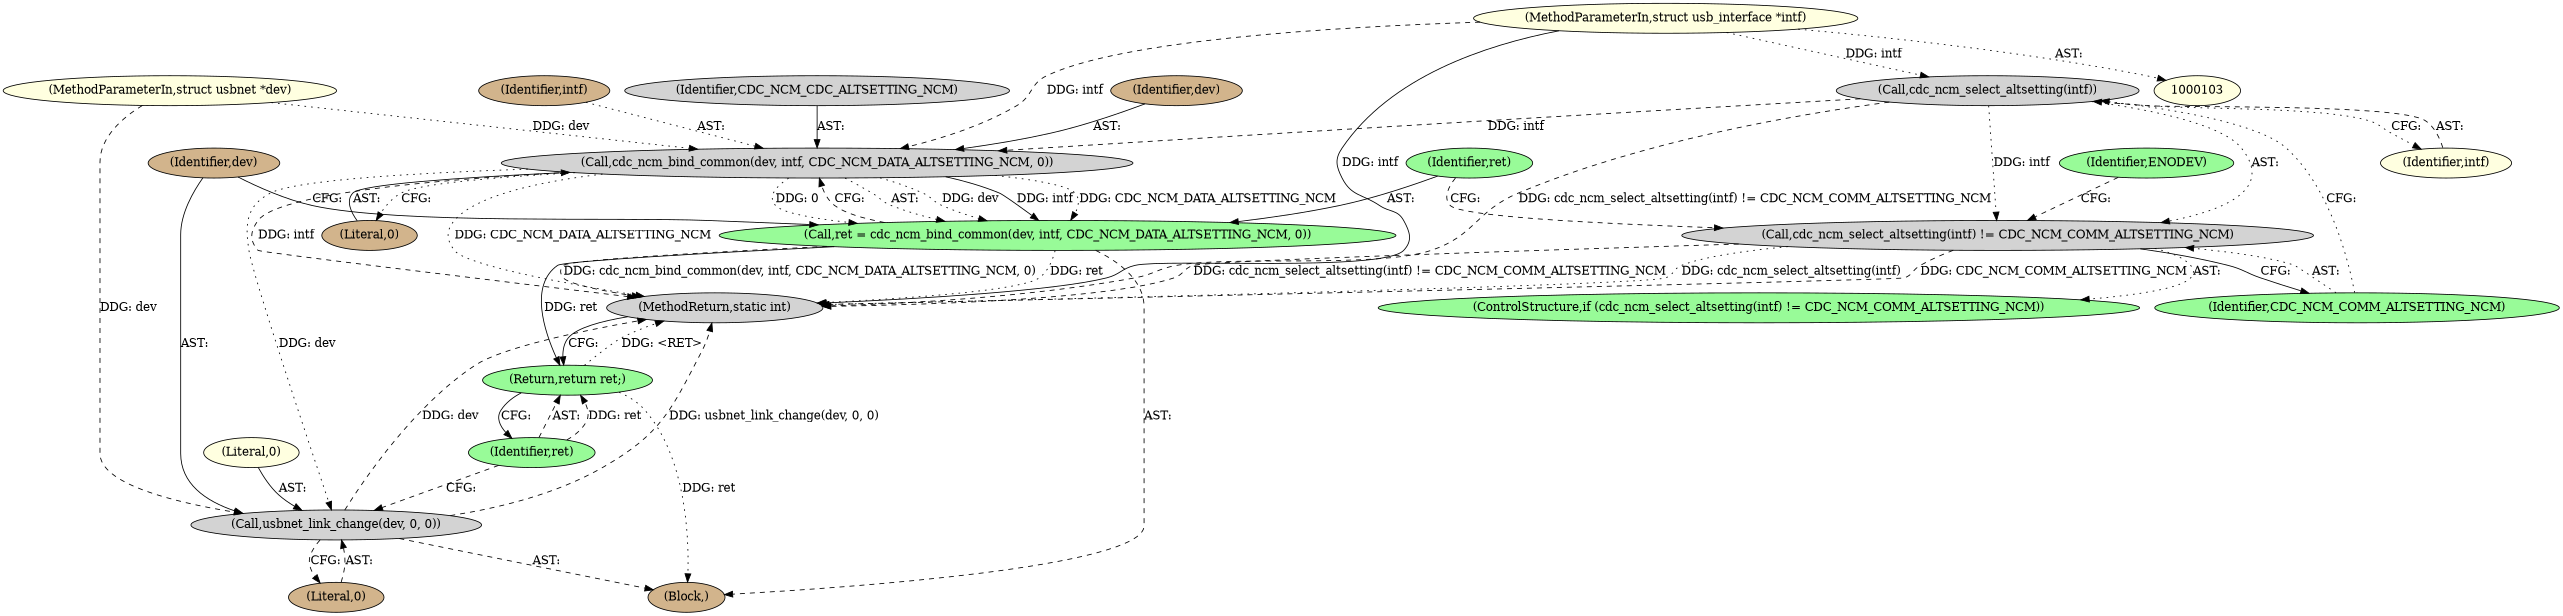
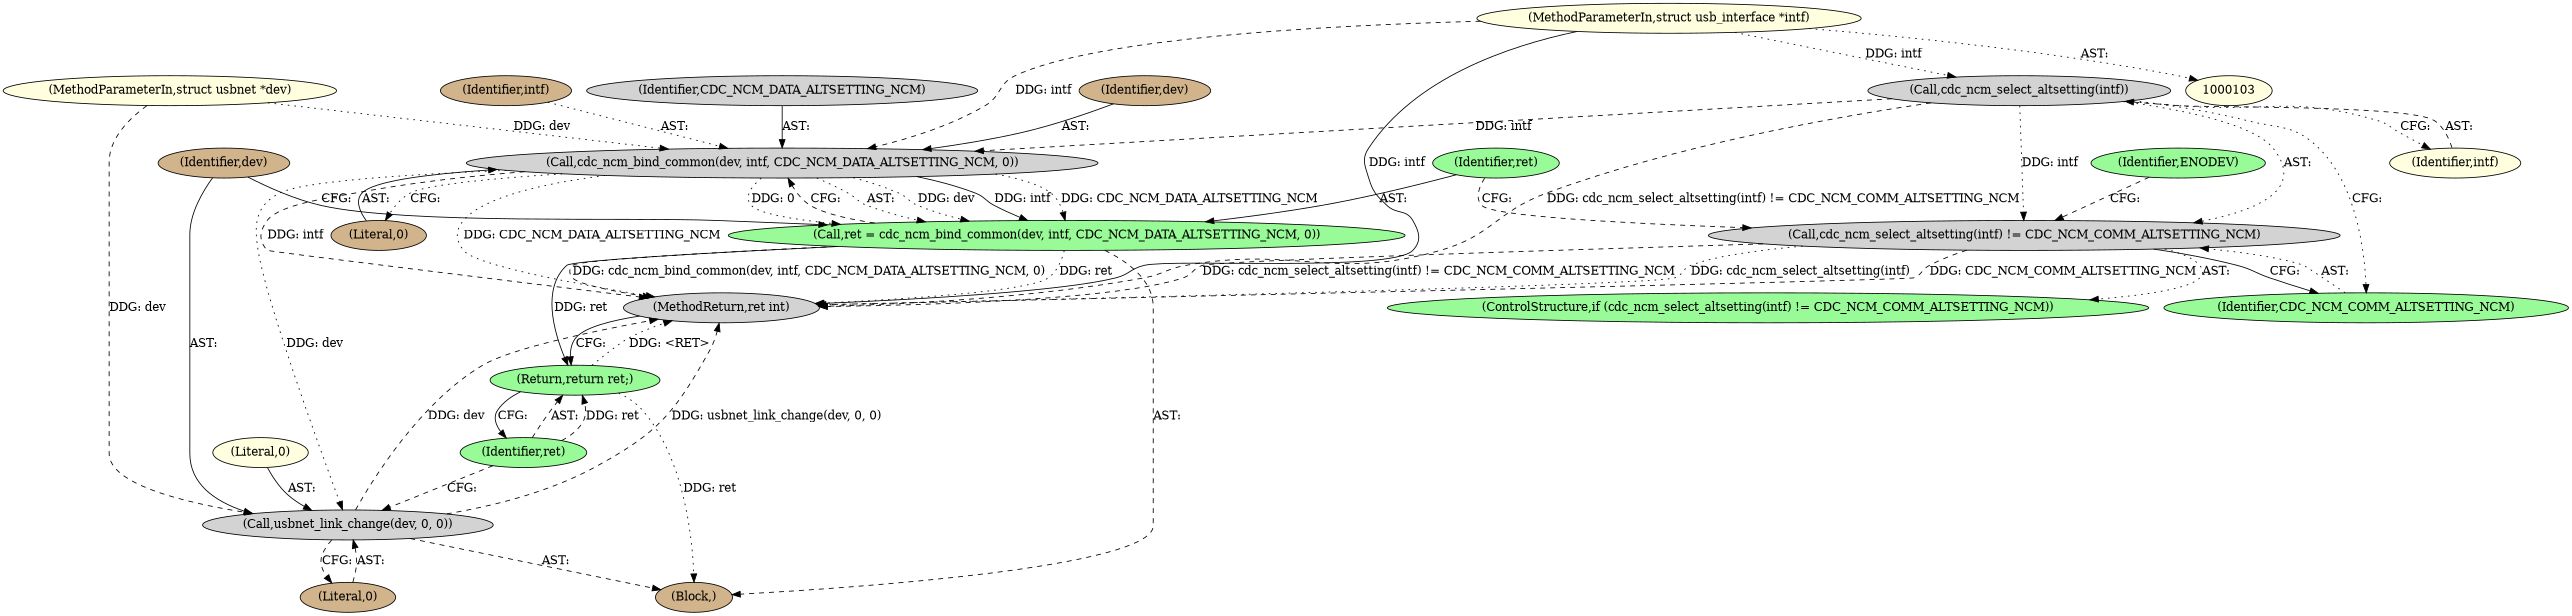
node "(Identifier,CDC_NCM_CDC_ALTSETTING_NCM)": label "(Identifier,CDC_NCM_CDC_ALTSETTING_NCM)" -> "(Identifier,CDC_NCM_DATA_ALTSETTING_NCM)"
edge "(Identifier,CDC_NCM_COMM_ALTSETTING_NCM)" -> "(Call,cdc_ncm_select_altsetting(intf))": reversed
node "(MethodReturn,static int)": label "(MethodReturn,static int)" -> "(MethodReturn,ret int)"
